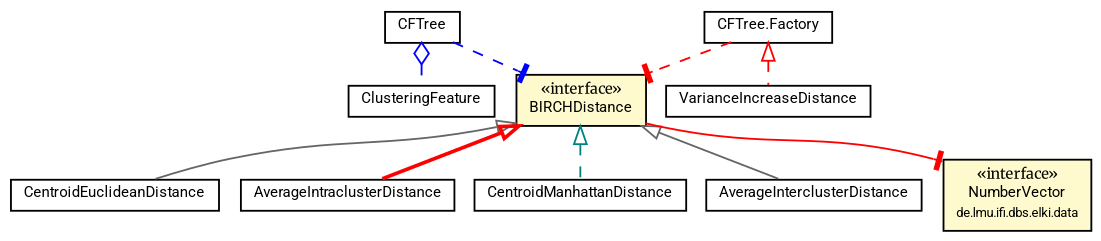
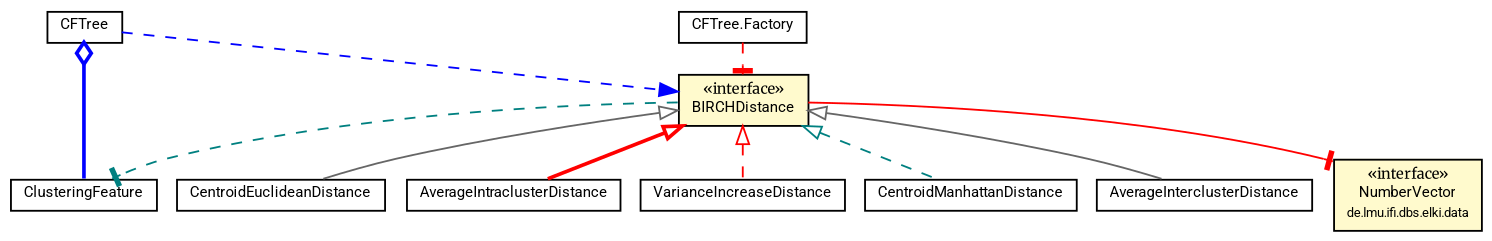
edge "CFTree" -> "BIRCHDistance": arrowhead tee -> normal
edge "VarianceIncreaseDistance" -> "CFTree.Factory": now "VarianceIncreaseDistance" -> "BIRCHDistance"
edge "ClusteringFeature" -> "CFTree": style dashed -> bold
edge "BIRCHDistance" -> "ClusteringFeature": added
